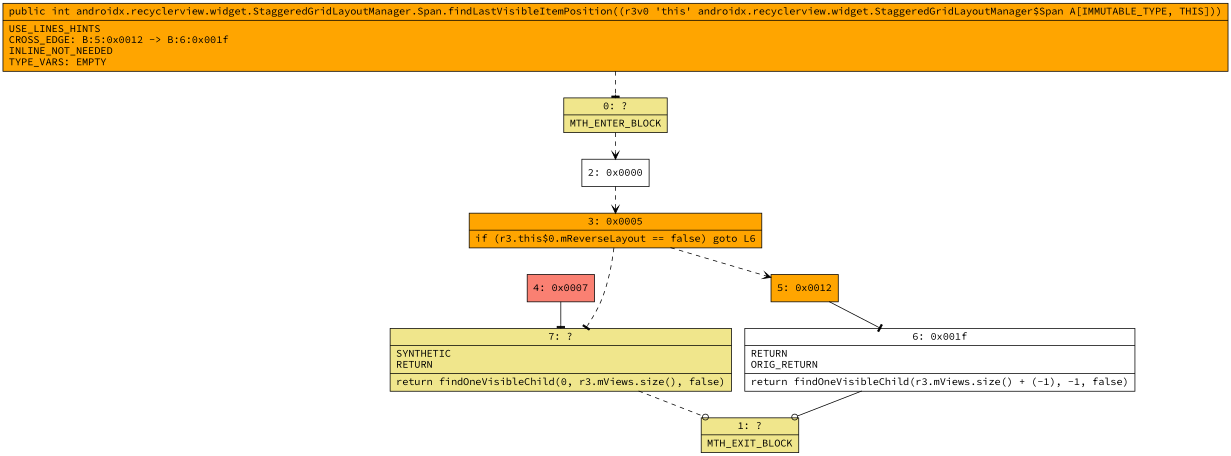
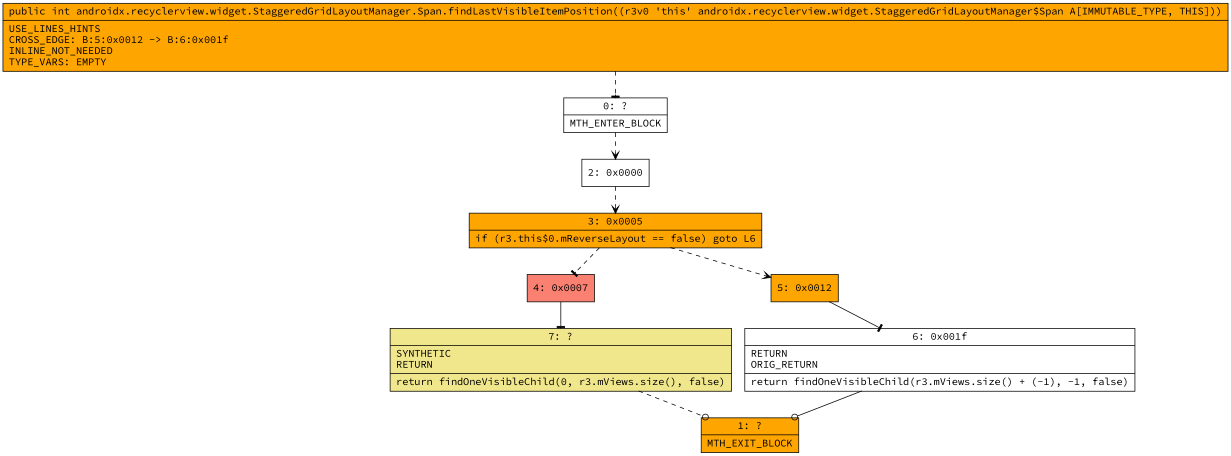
node "0: ?": fillcolor khaki -> white
edge "3: 0x0005" -> "7: ?": now "3: 0x0005" -> "4: 0x0007"
node "1: ?": fillcolor khaki -> orange
